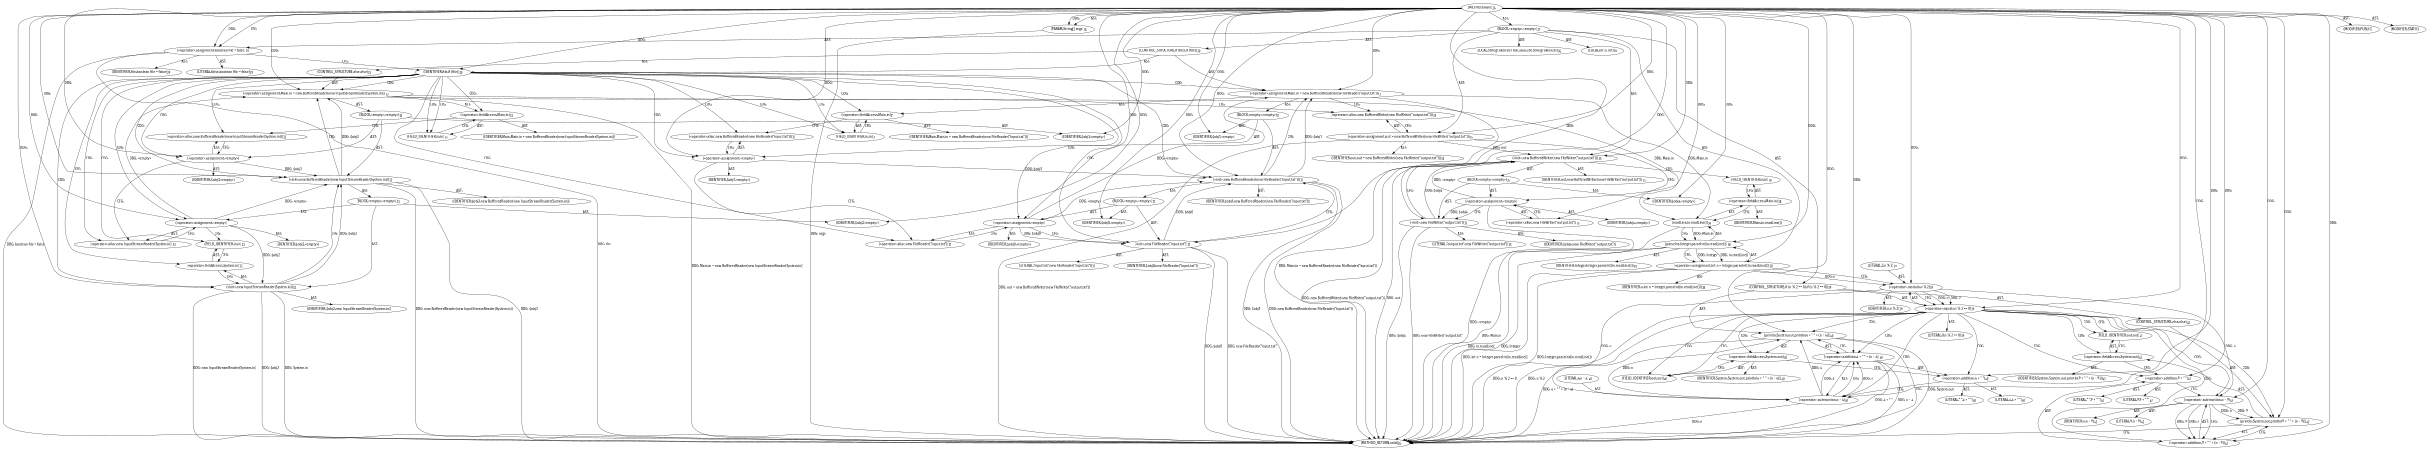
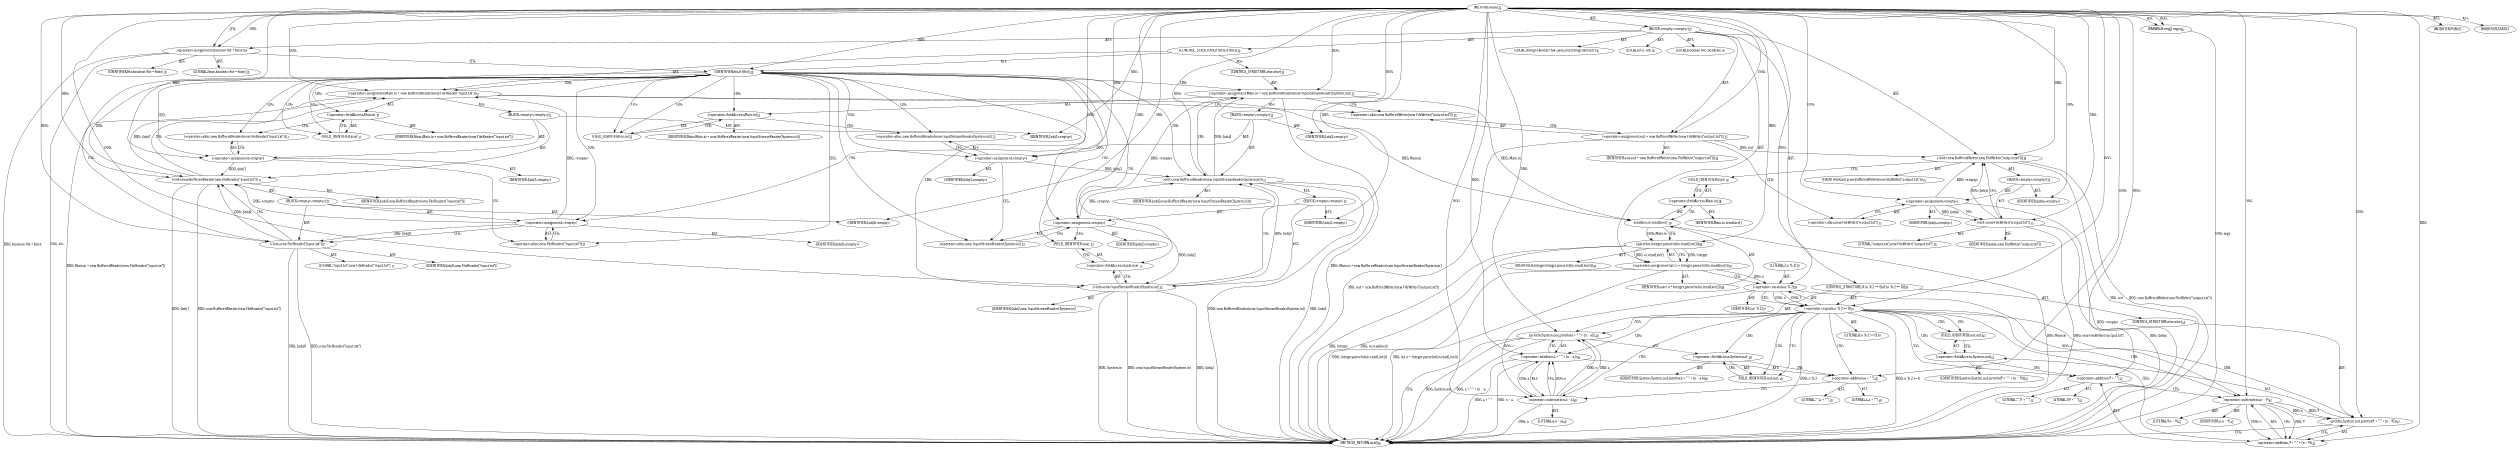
node "(LOCAL,boolean file: boolean)": added
edge "(parseInt,Integer.parseInt(in.readLine()))" -> "(readLine,in.readLine())": now "(IDENTIFIER,n,int n = Integer.parseInt(in.readLine()))" -> "(readLine,in.readLine())"
edge "(LITERAL,4,n - 4)" -> "(<operator>.subtraction,n - 4)": reversed
